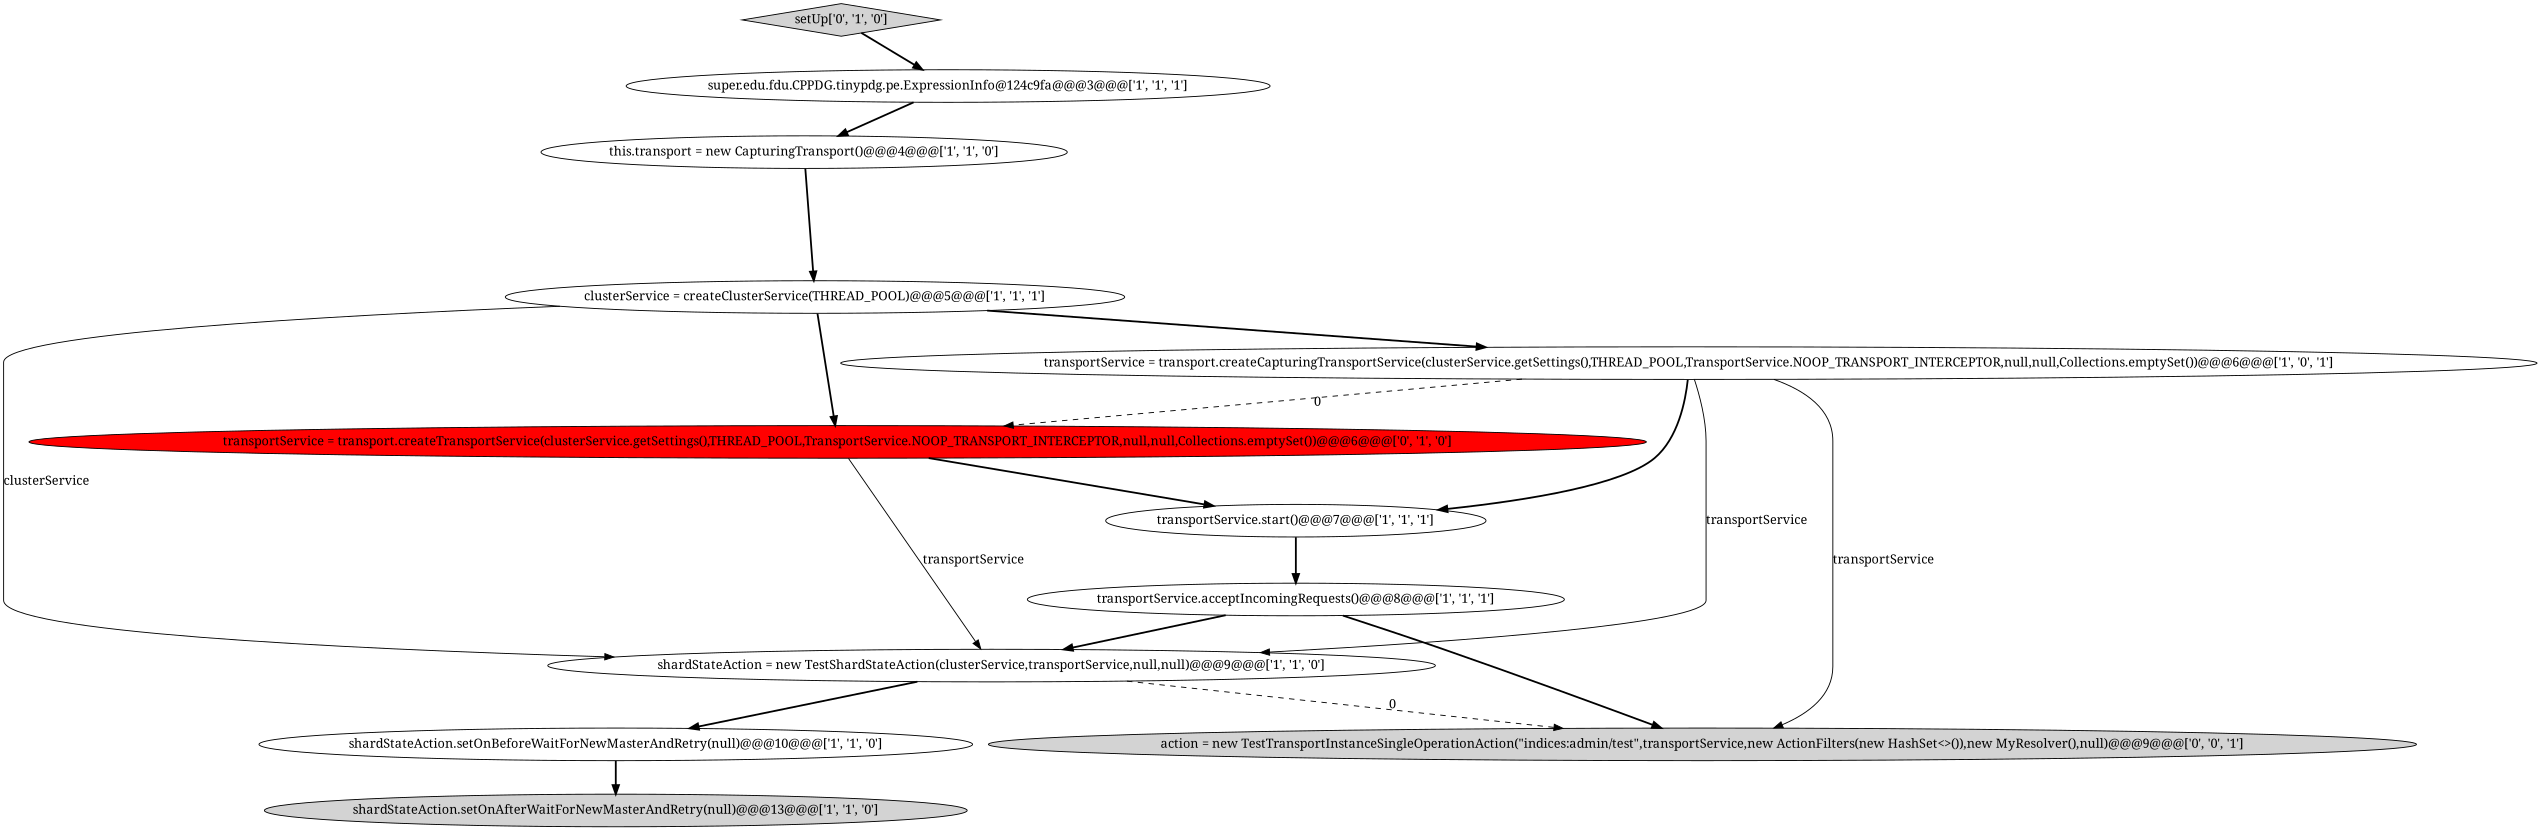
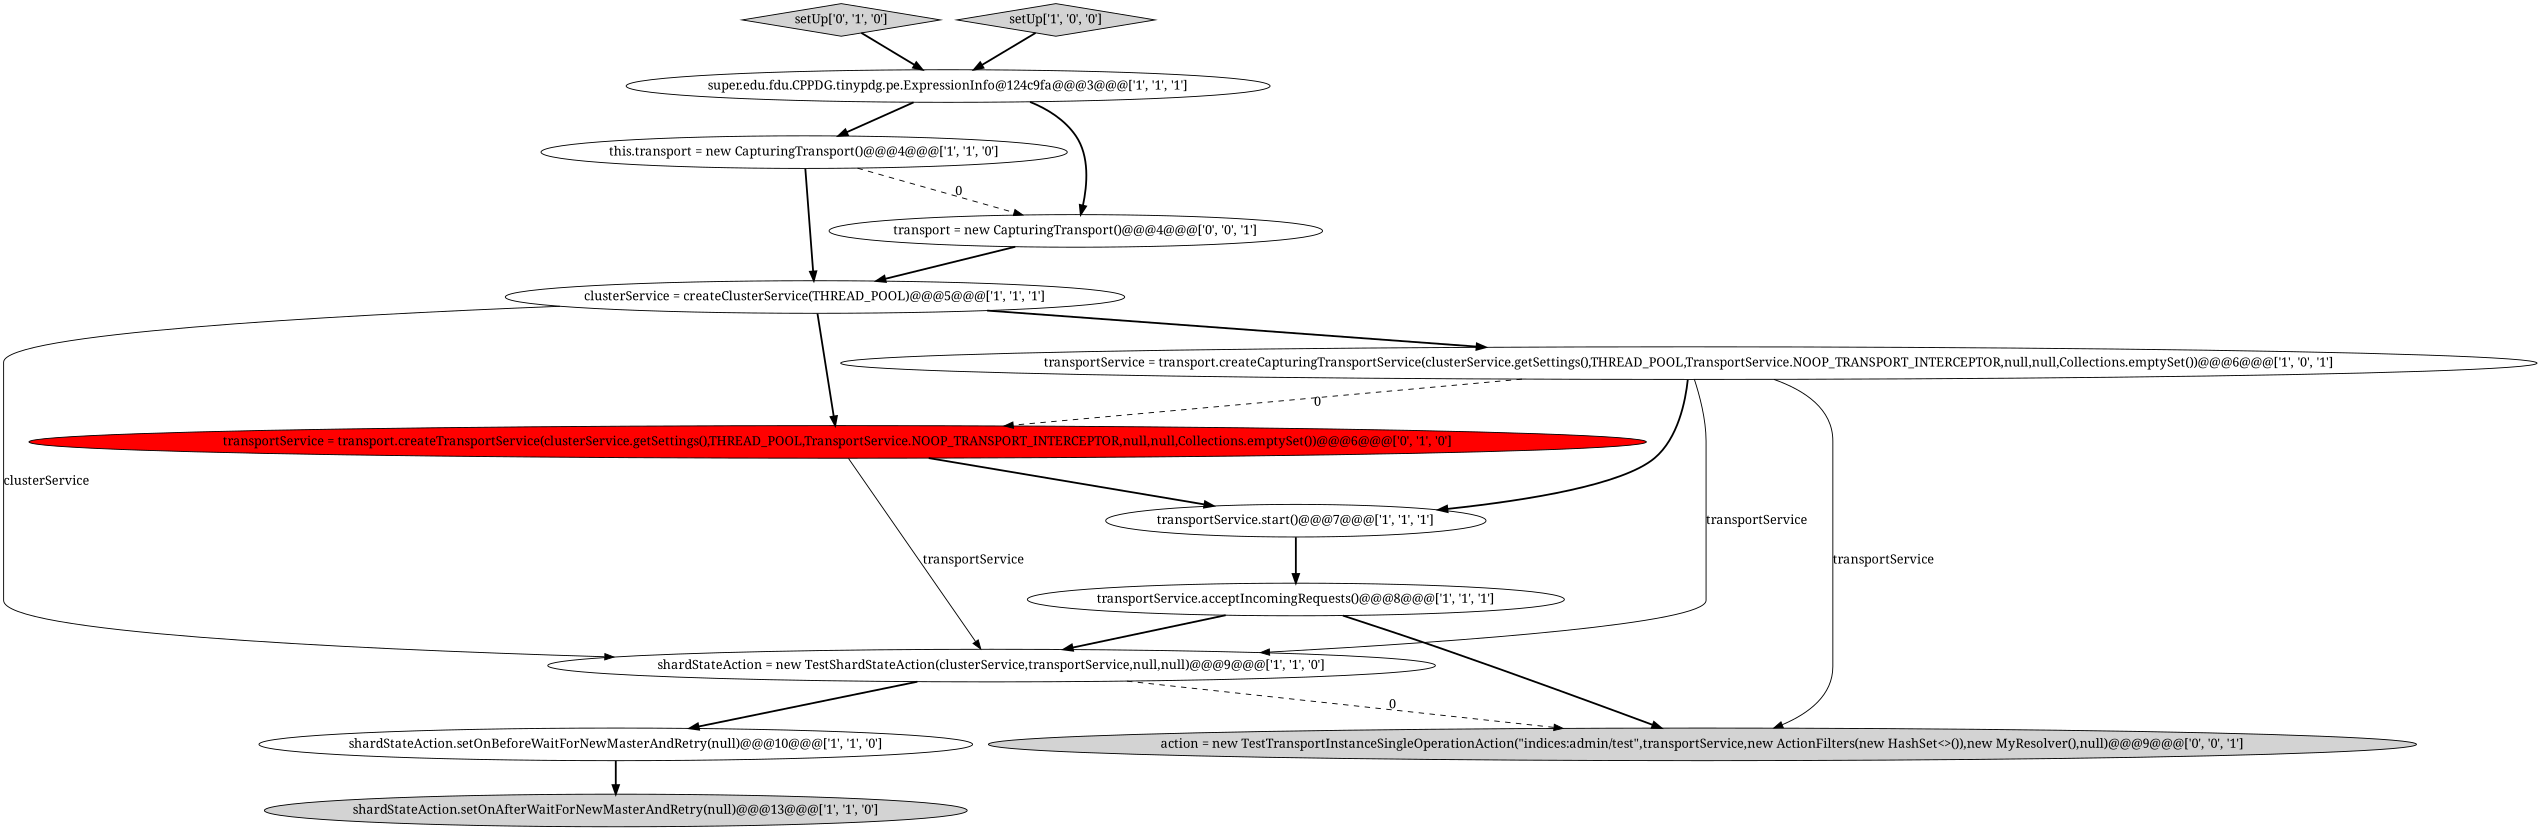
node "setUp['1', '0', '0']": added
node "transport = new CapturingTransport()@@@4@@@['0', '0', '1']": added
